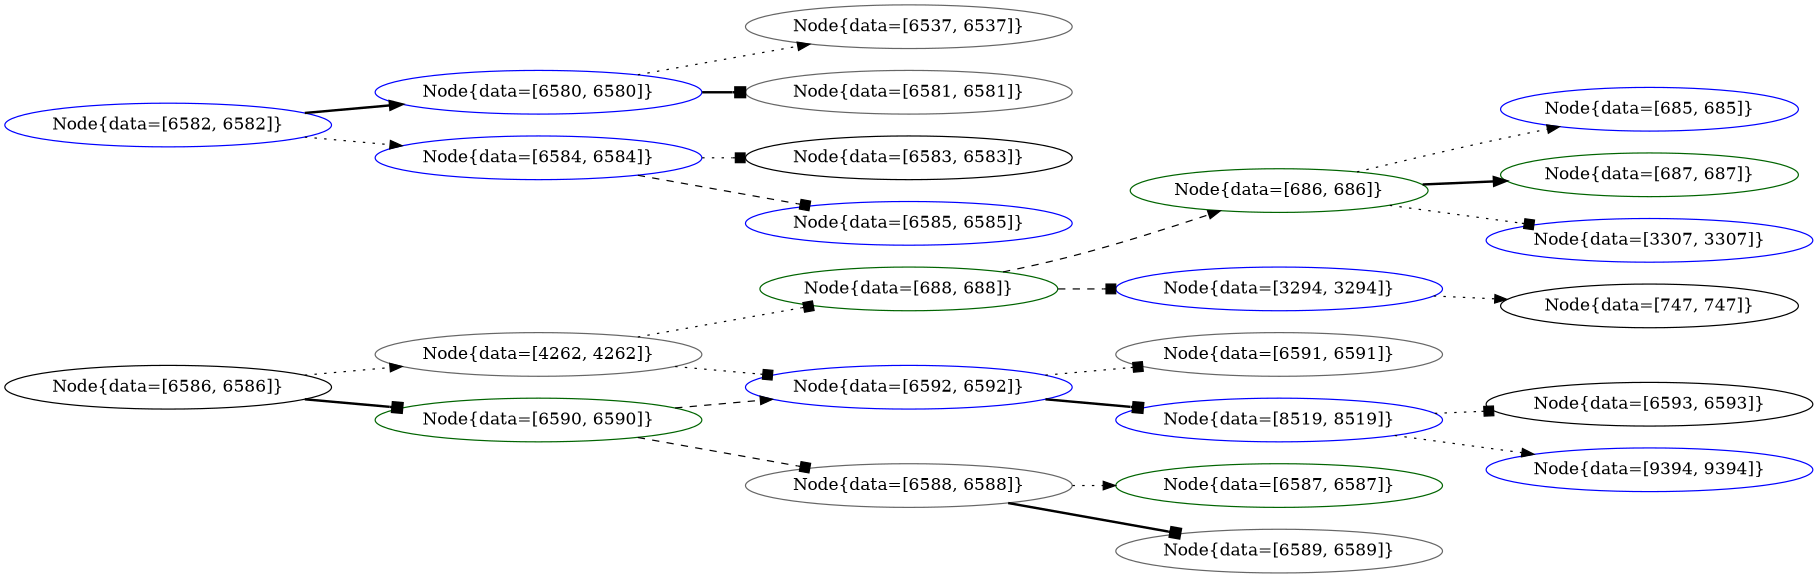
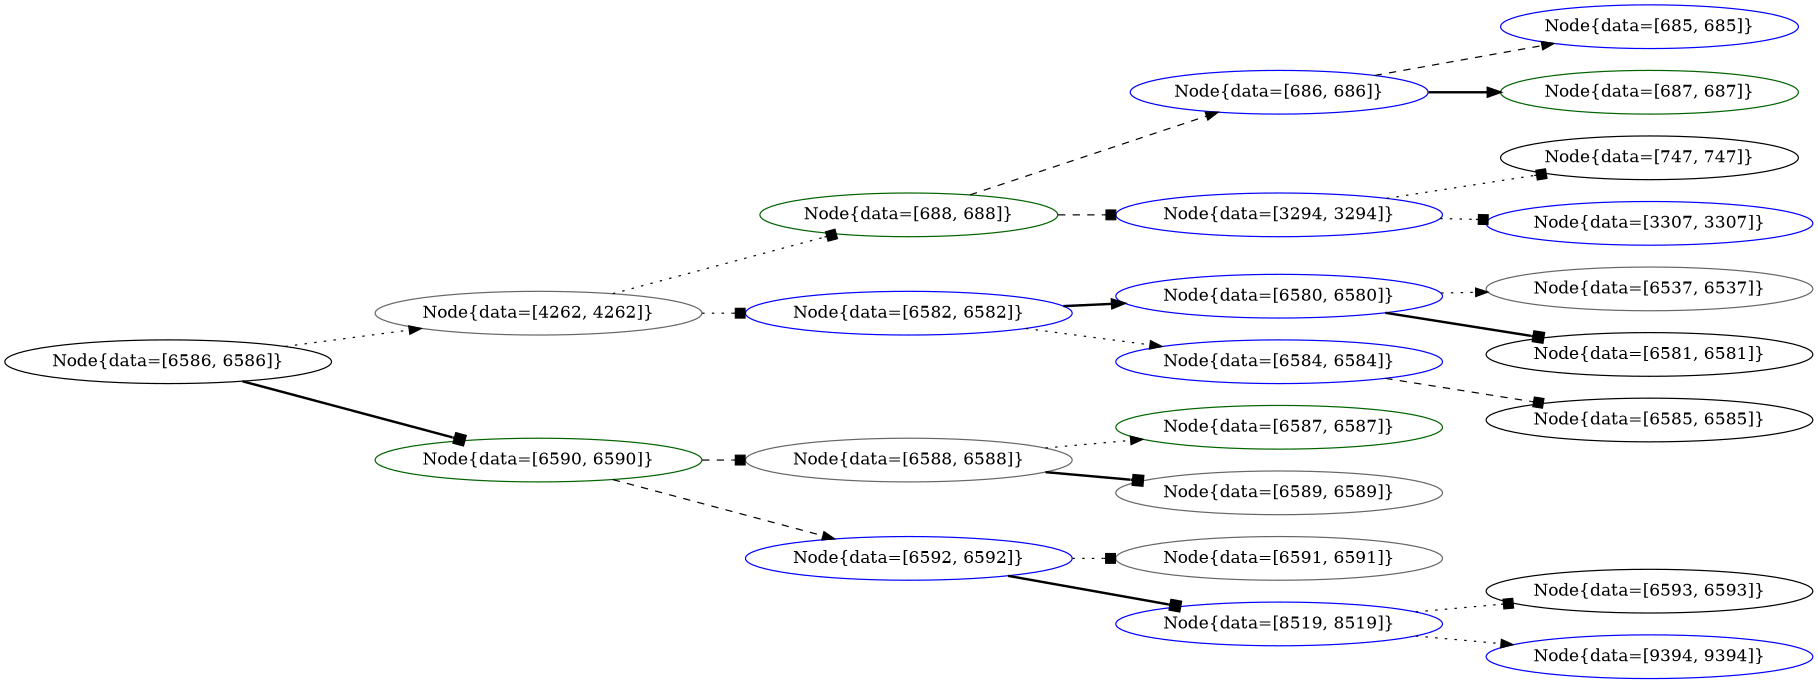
node "Node{data=[6581, 6581]}": color gray40 -> black
edge "Node{data=[686, 686]}" -> "Node{data=[685, 685]}": style dotted -> dashed
node "Node{data=[6583, 6583]}": removed
node "Node{data=[686, 686]}": color darkgreen -> blue
edge "Node{data=[686, 686]}" -> "Node{data=[3307, 3307]}": now "Node{data=[3294, 3294]}" -> "Node{data=[3307, 3307]}"
node "Node{data=[6585, 6585]}": color blue -> black
edge "Node{data=[3294, 3294]}" -> "Node{data=[747, 747]}": arrowhead normal -> box
edge "Node{data=[4262, 4262]}" -> "Node{data=[6592, 6592]}": now "Node{data=[4262, 4262]}" -> "Node{data=[6582, 6582]}"
